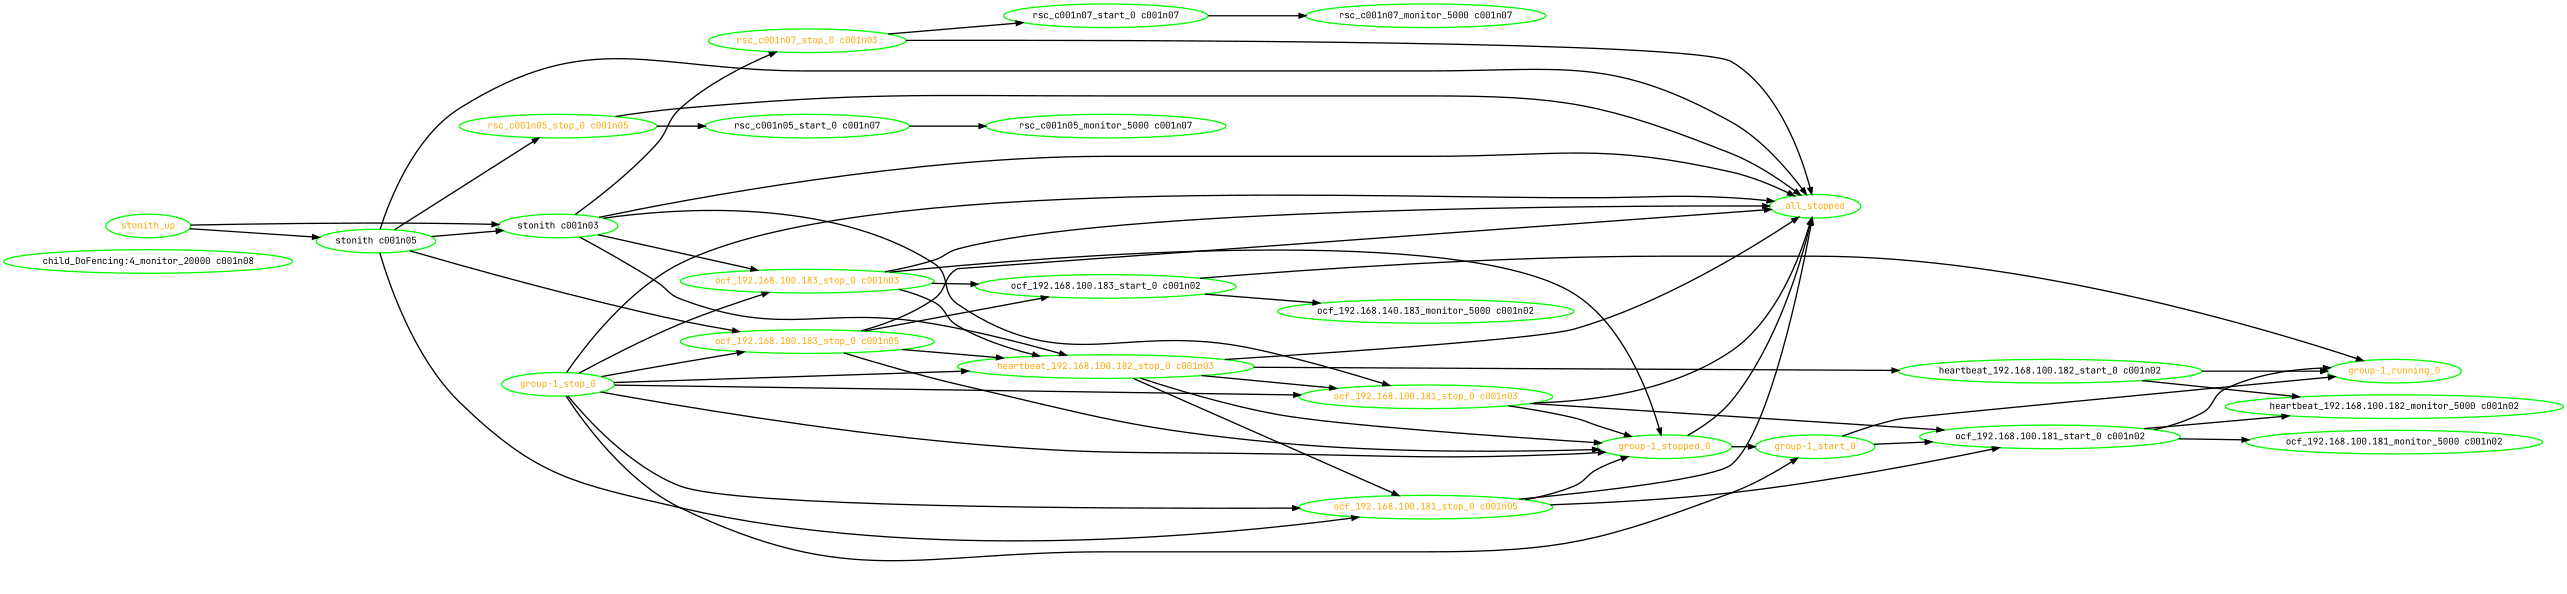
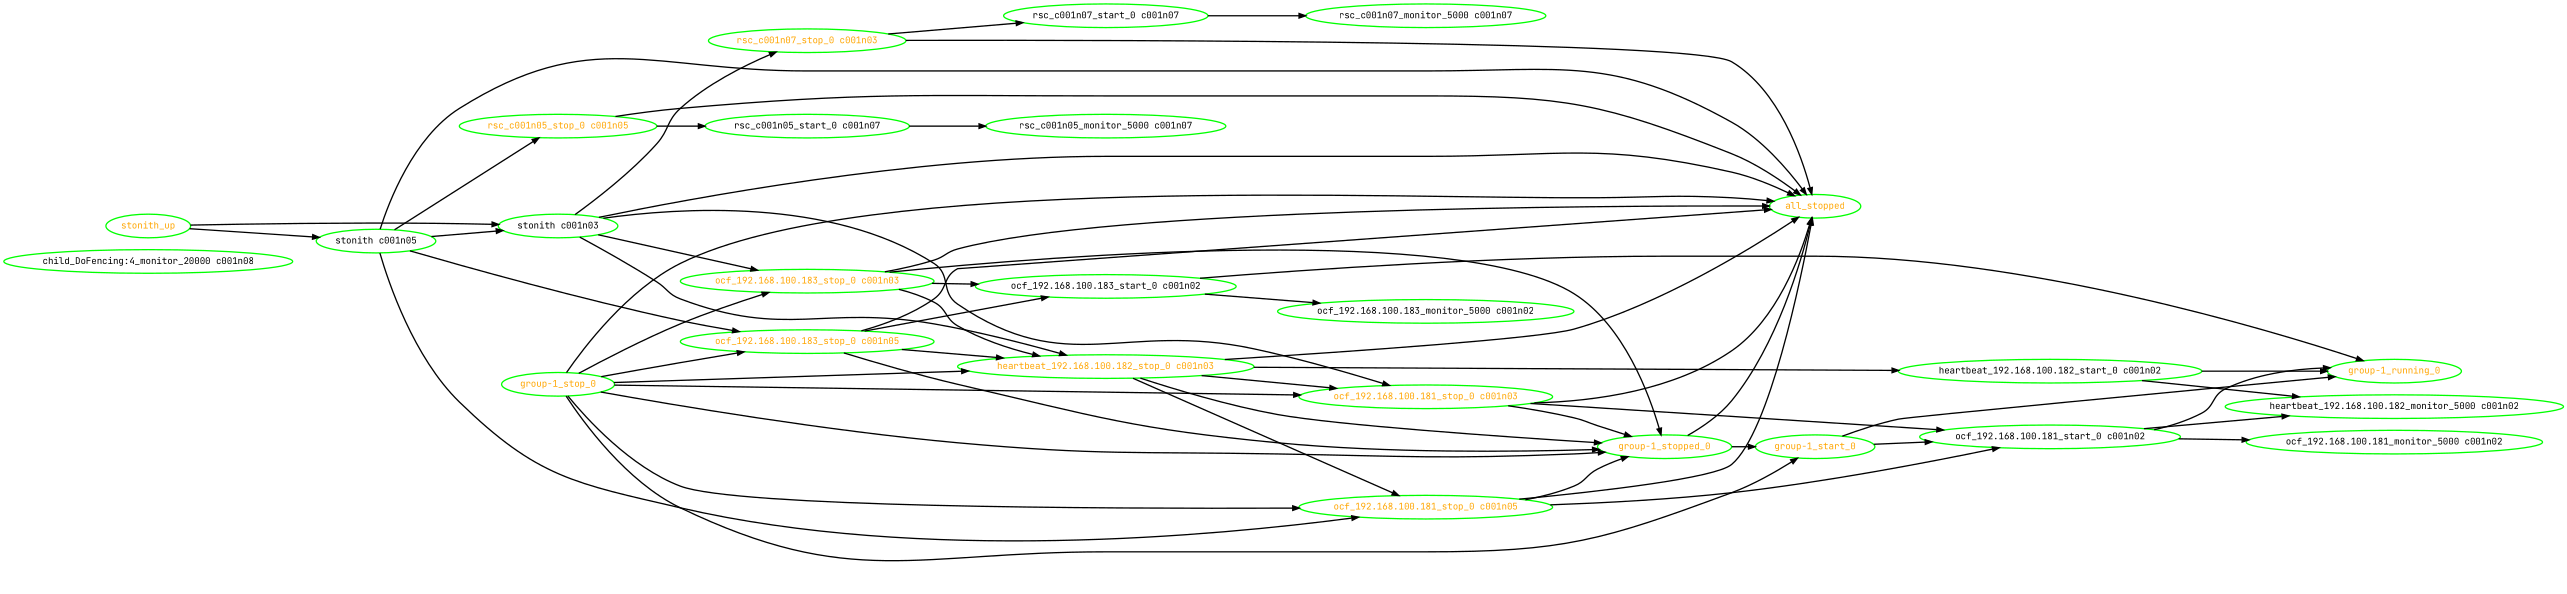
node "ocf_192.168.140.183_monitor_5000 c001n02": label "ocf_192.168.140.183_monitor_5000 c001n02" -> "ocf_192.168.100.183_monitor_5000 c001n02"
